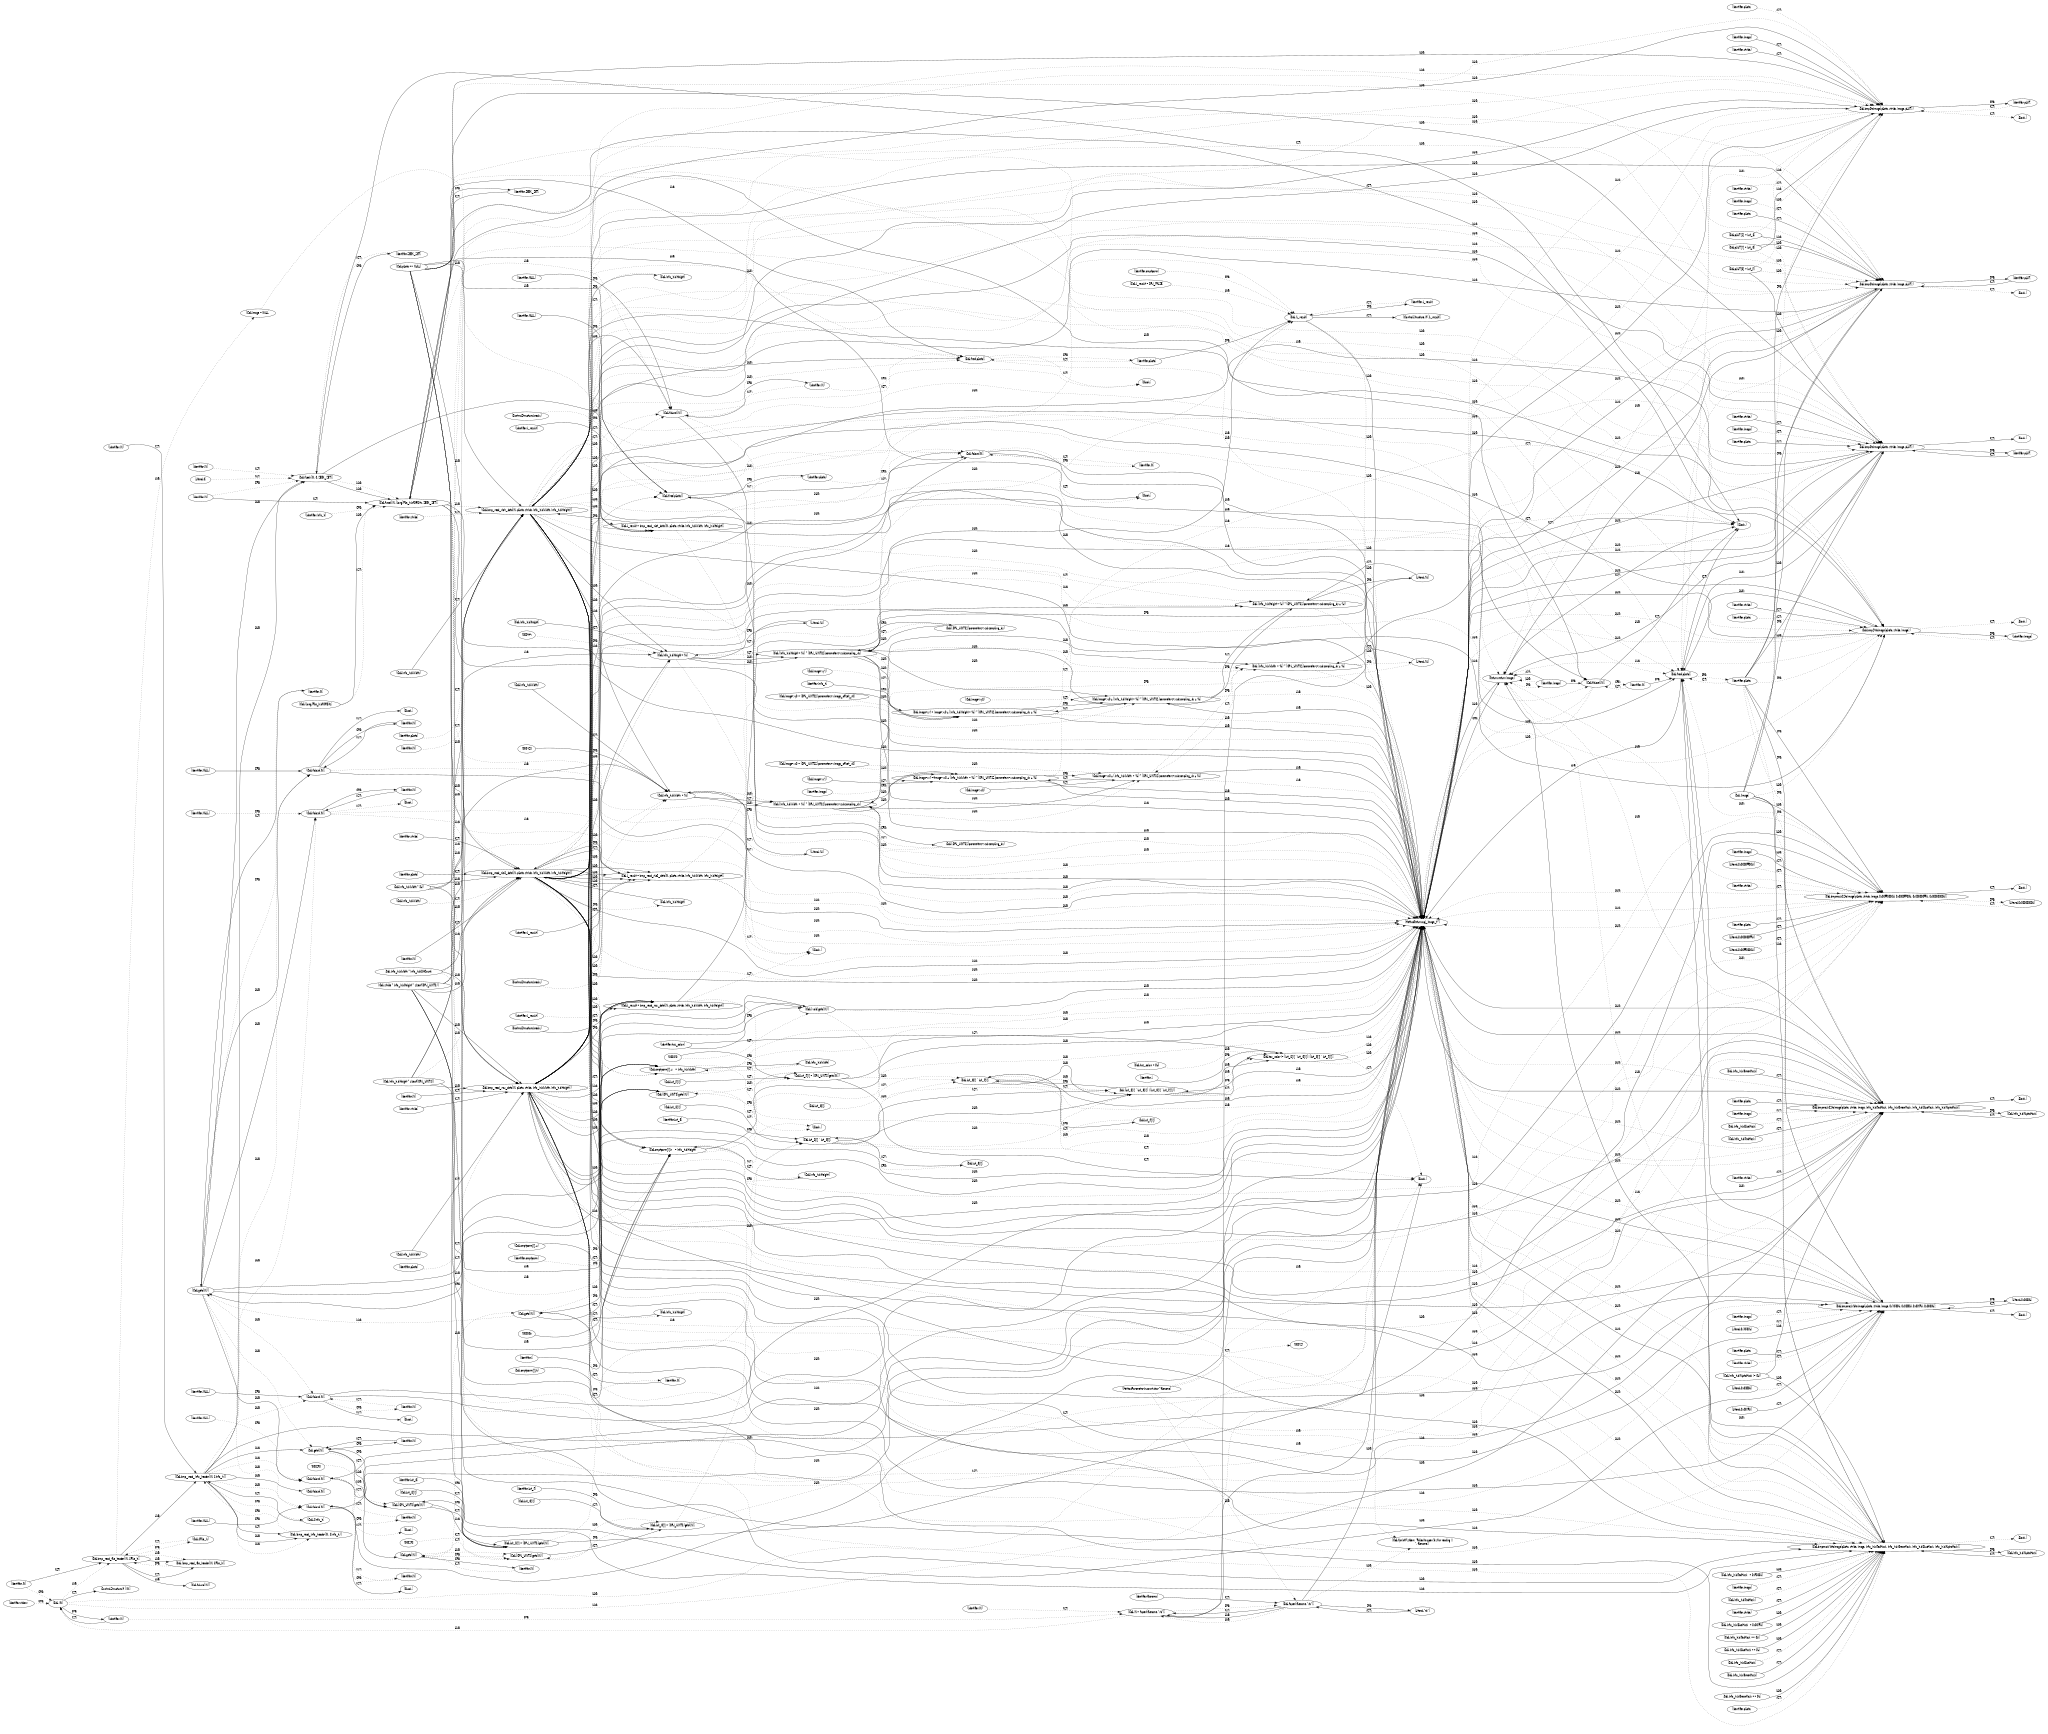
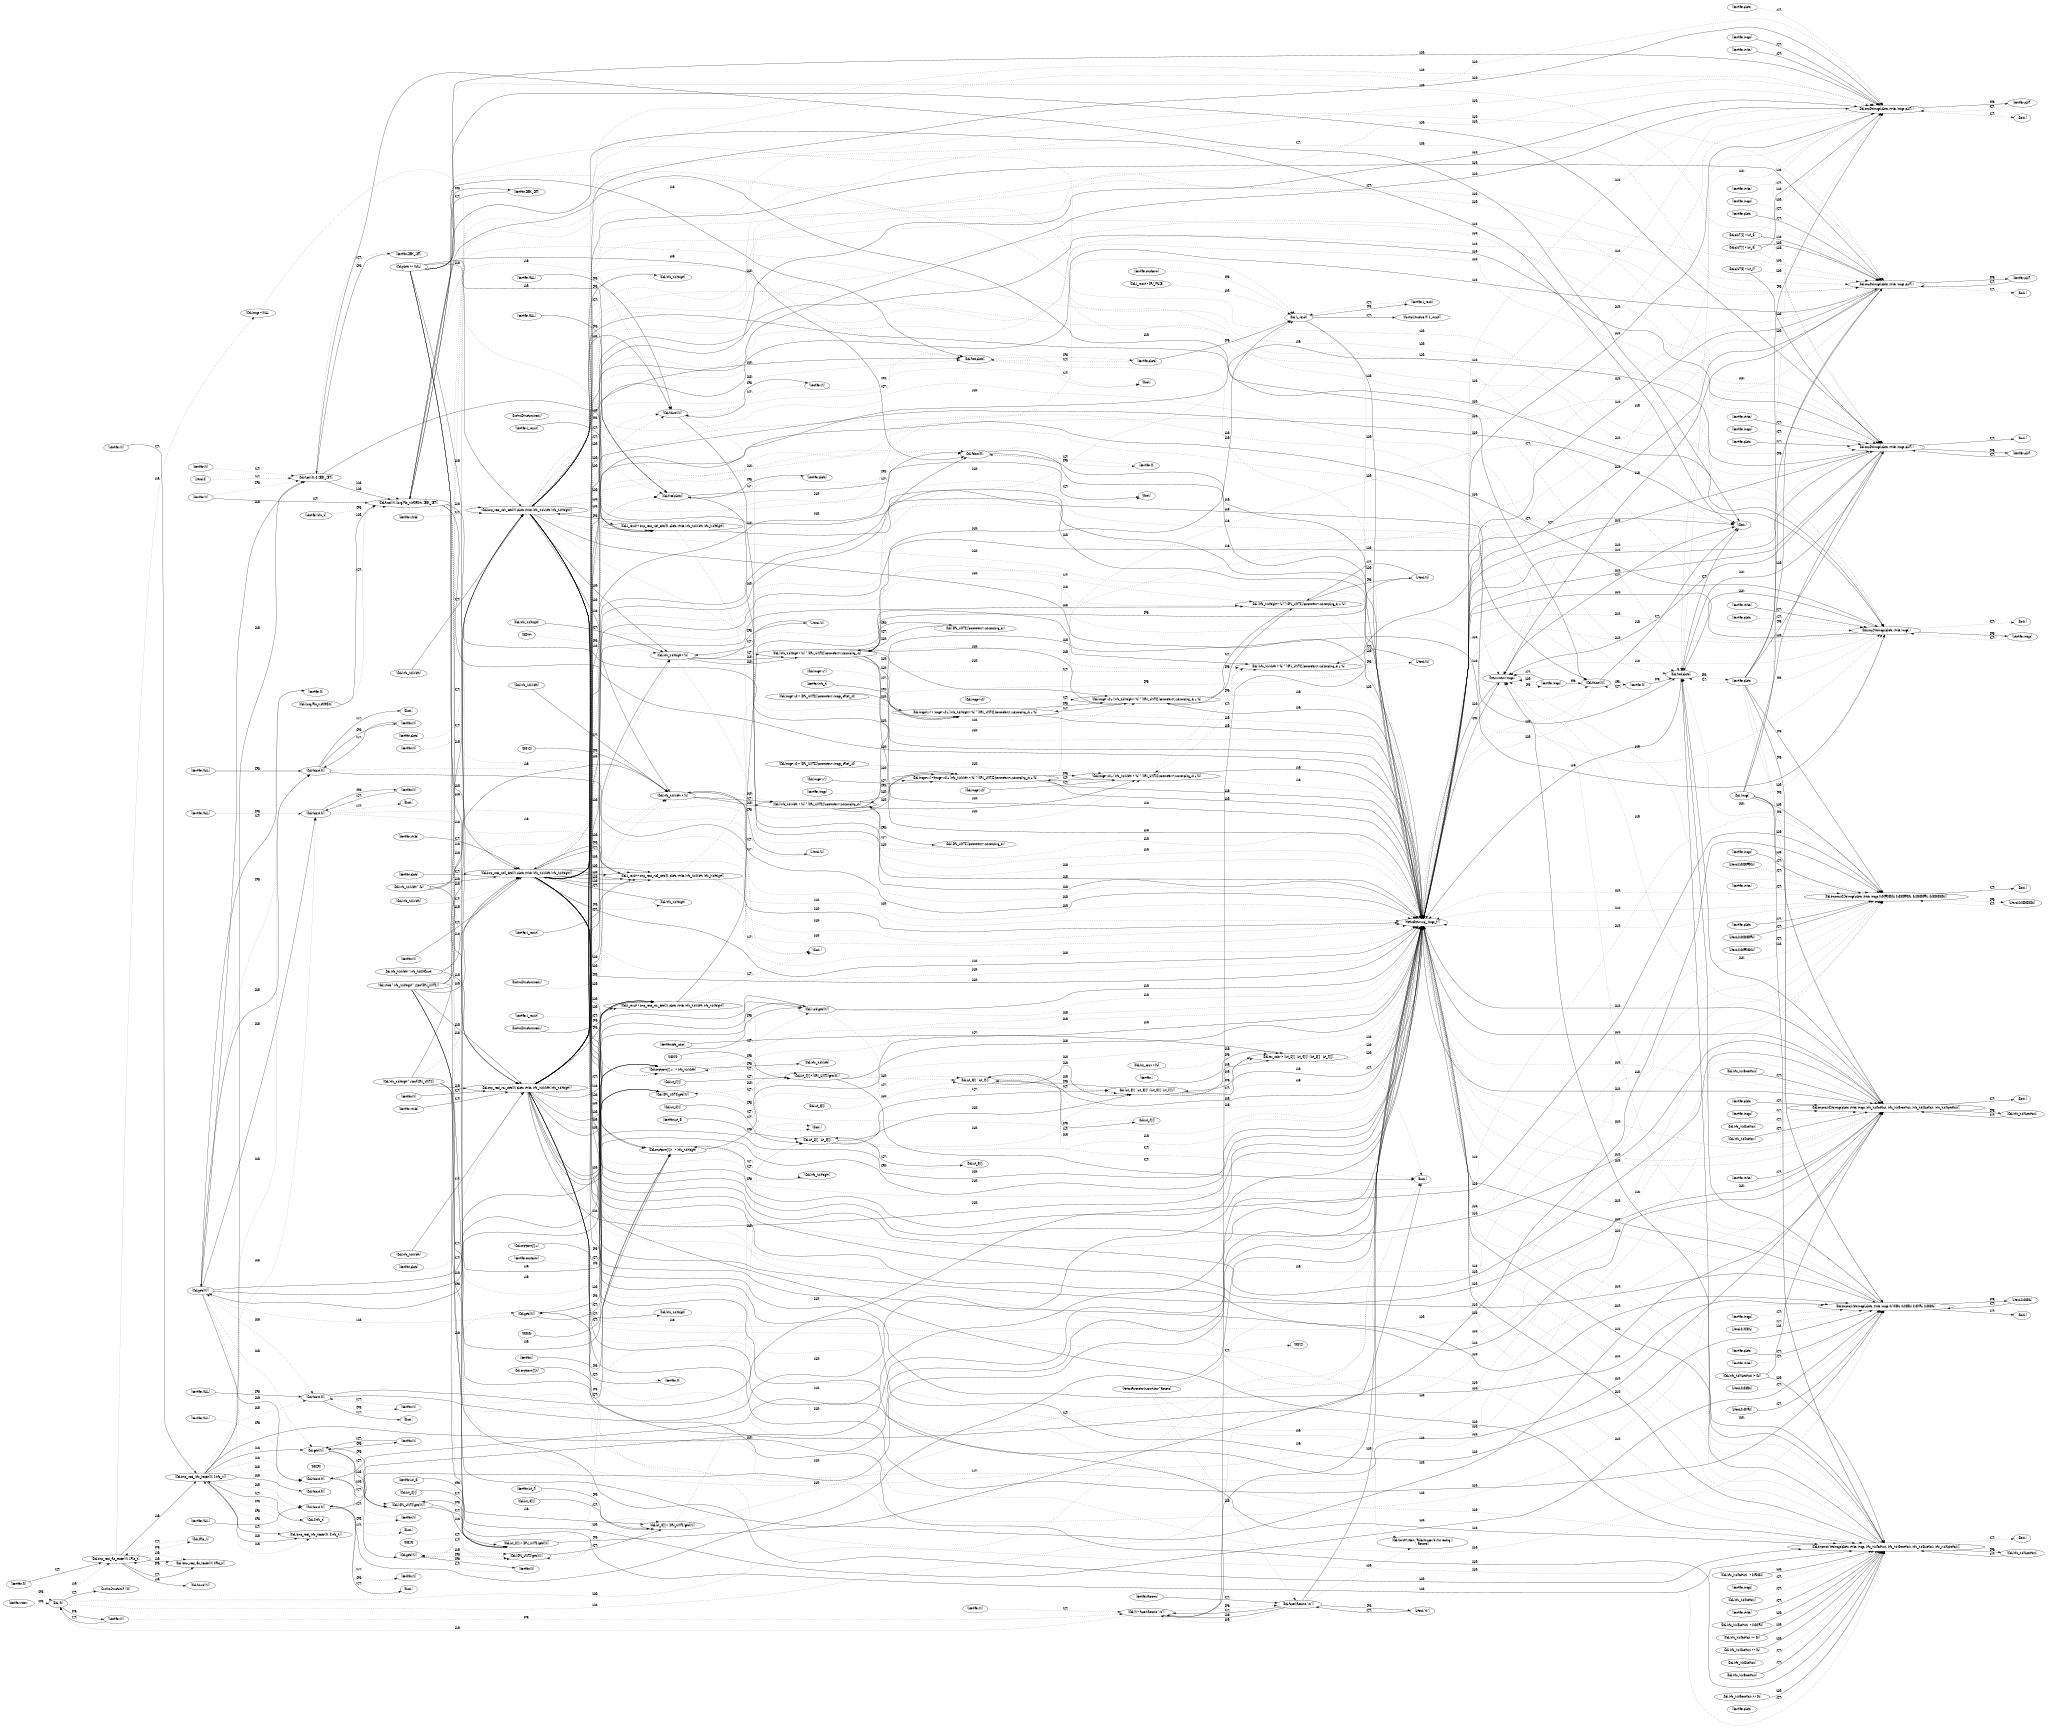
edge "(Call,Info_h.biHeight * sizeof(OPJ_UINT8))" -> "(Call,Info_h.biHeight - 1U)": now "(Call,Info_h.biHeight * sizeof(OPJ_UINT8))" -> "(Call,lut_G[i] = (OPJ_UINT8)getc(IN))"
node "(Identifier,has_color)": label "(Identifier,has_color)" -> "(Identifier,data_color)"
